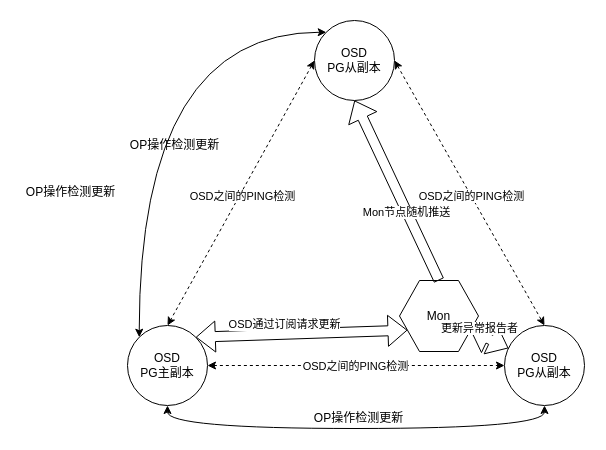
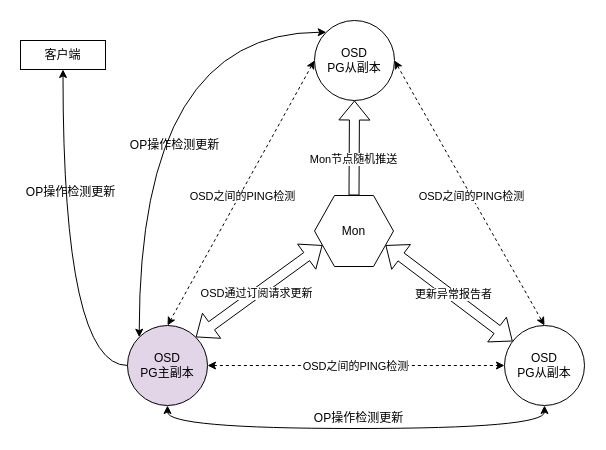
node "客户端": added
edge "OSD PG主副本" -> "客户端": added
node "Mon": moved (439, 316) -> (354, 231)
node "OSD PG主副本": fillcolor #ffffff -> #e1d5e7
